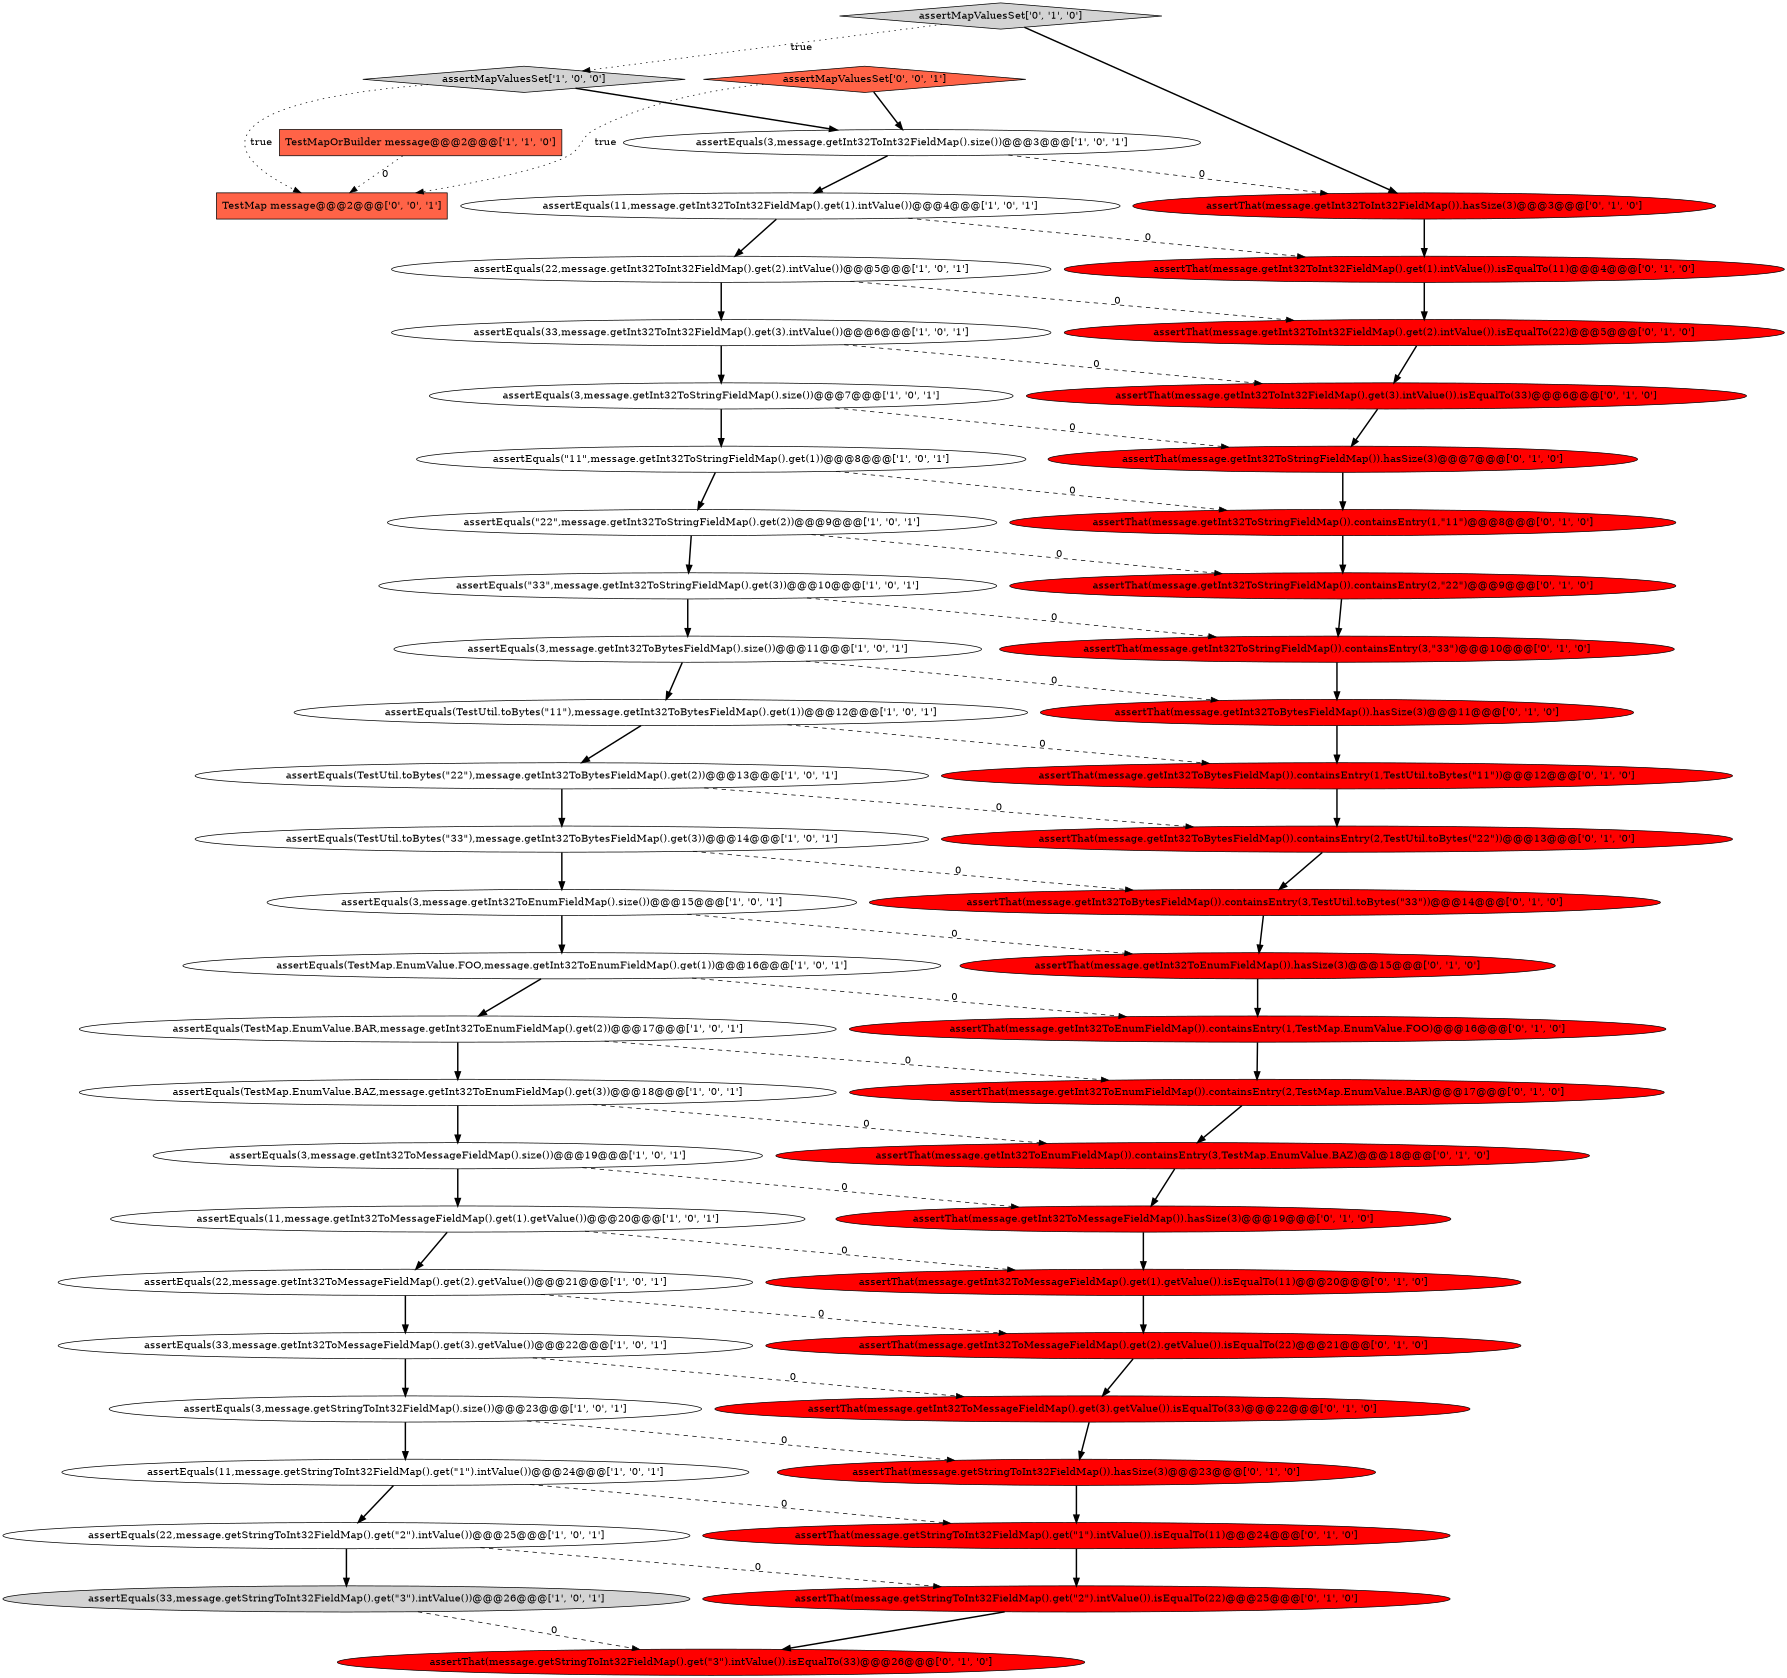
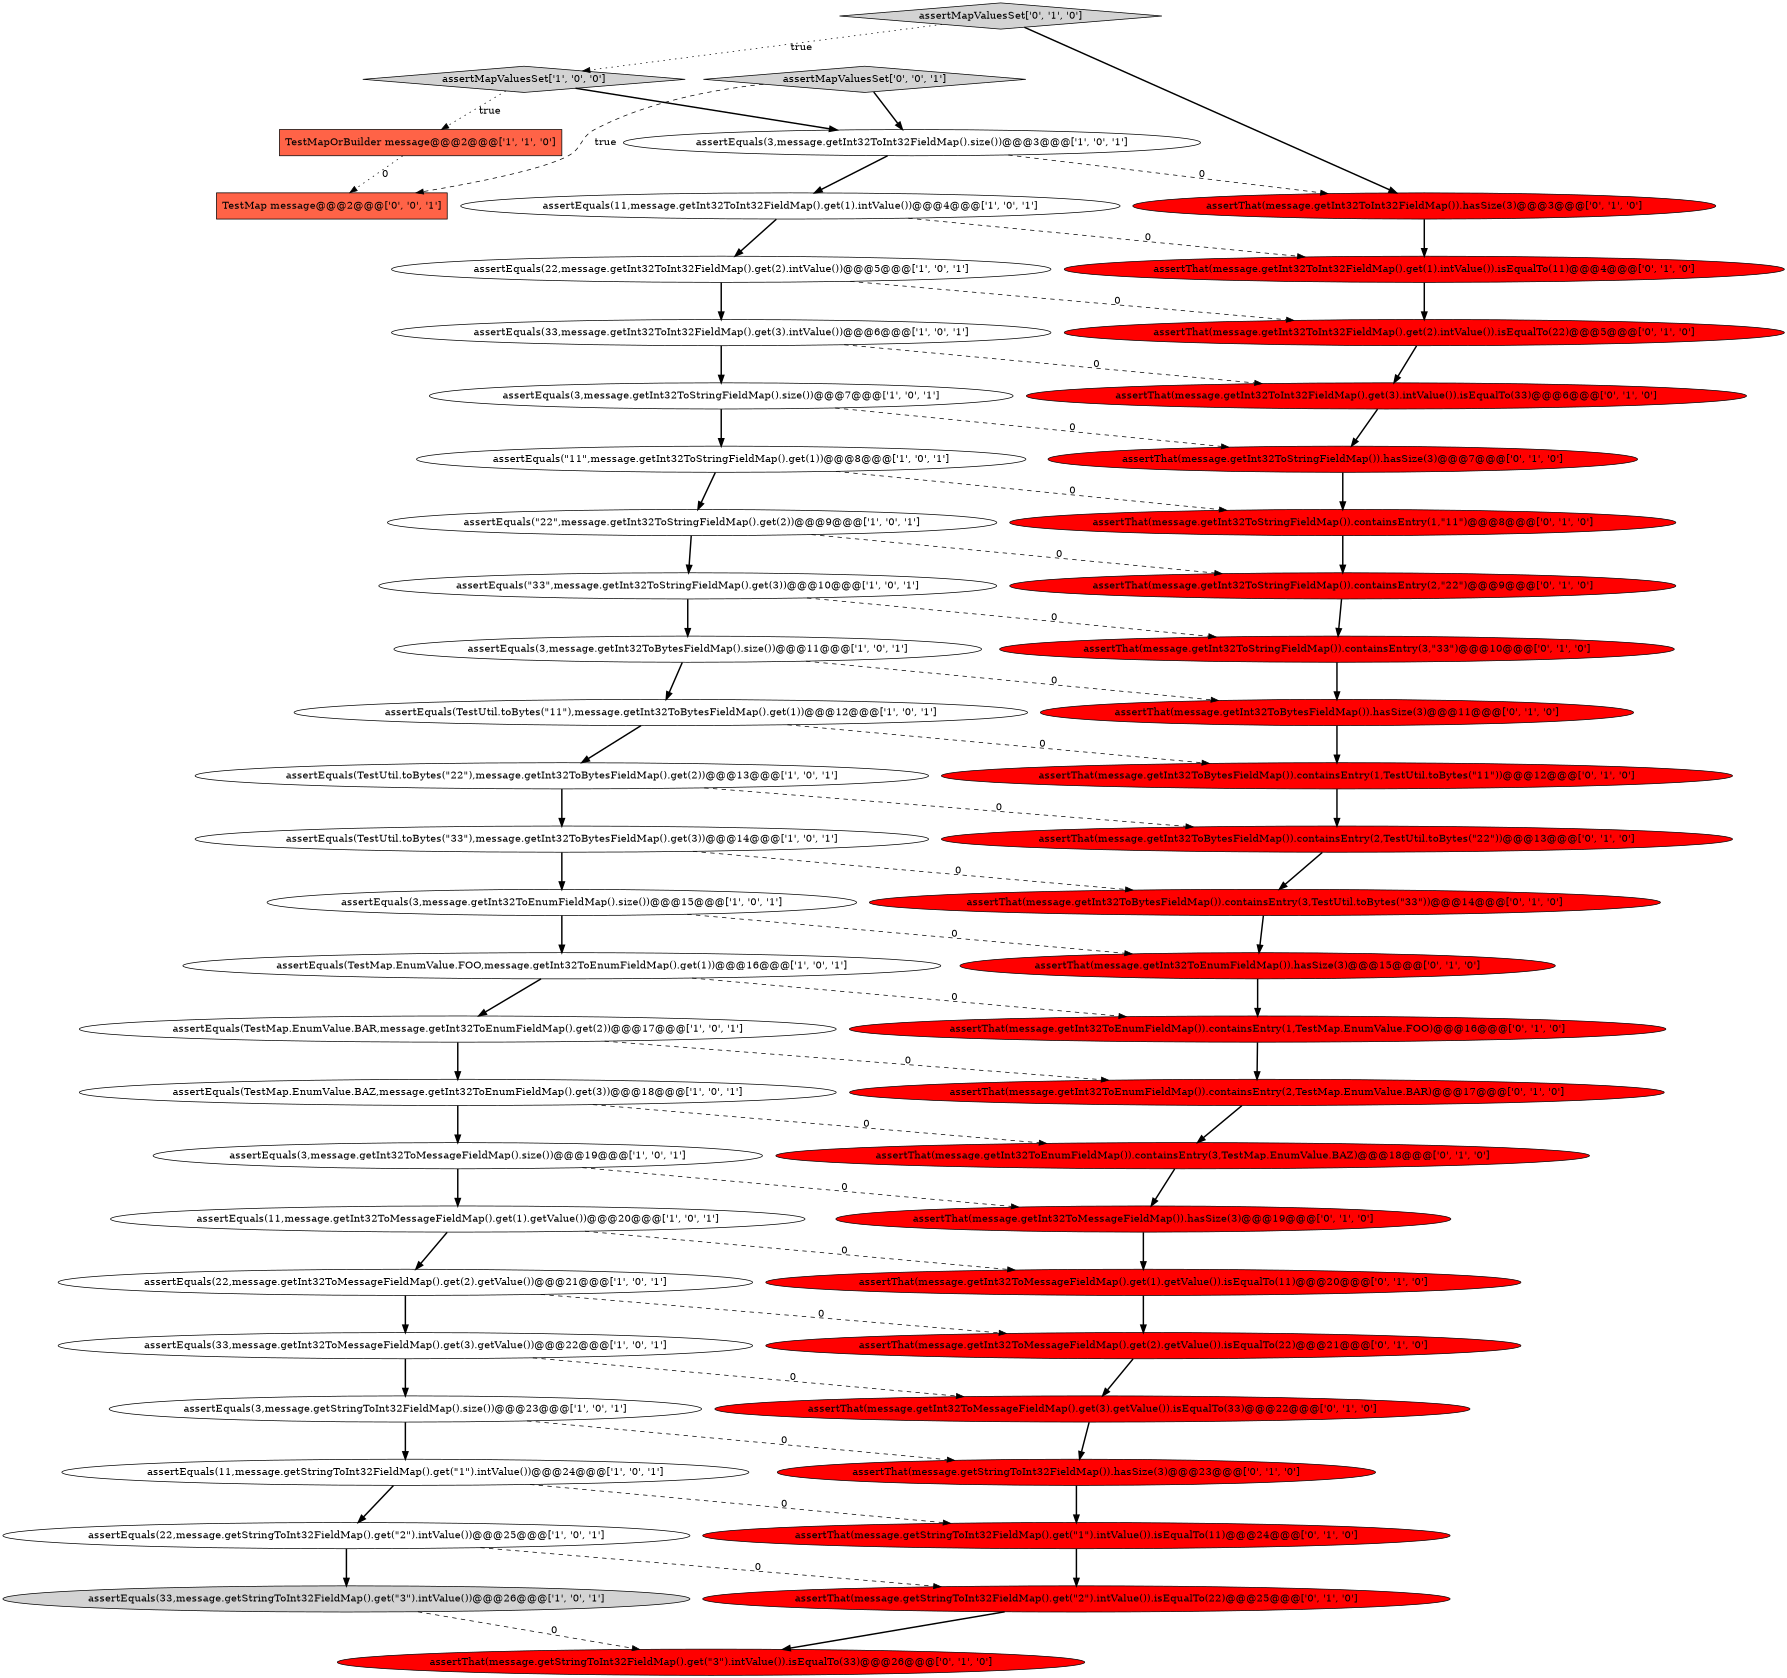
node "assertMapValuesSet['0', '0', '1']": fillcolor tomato -> lightgray
edge "assertMapValuesSet['1', '0', '0']" -> "TestMap message@@@2@@@['0', '0', '1']": now "assertMapValuesSet['1', '0', '0']" -> "TestMapOrBuilder message@@@2@@@['1', '1', '0']"
edge "assertMapValuesSet['0', '0', '1']" -> "TestMap message@@@2@@@['0', '0', '1']": style dotted -> dashed
